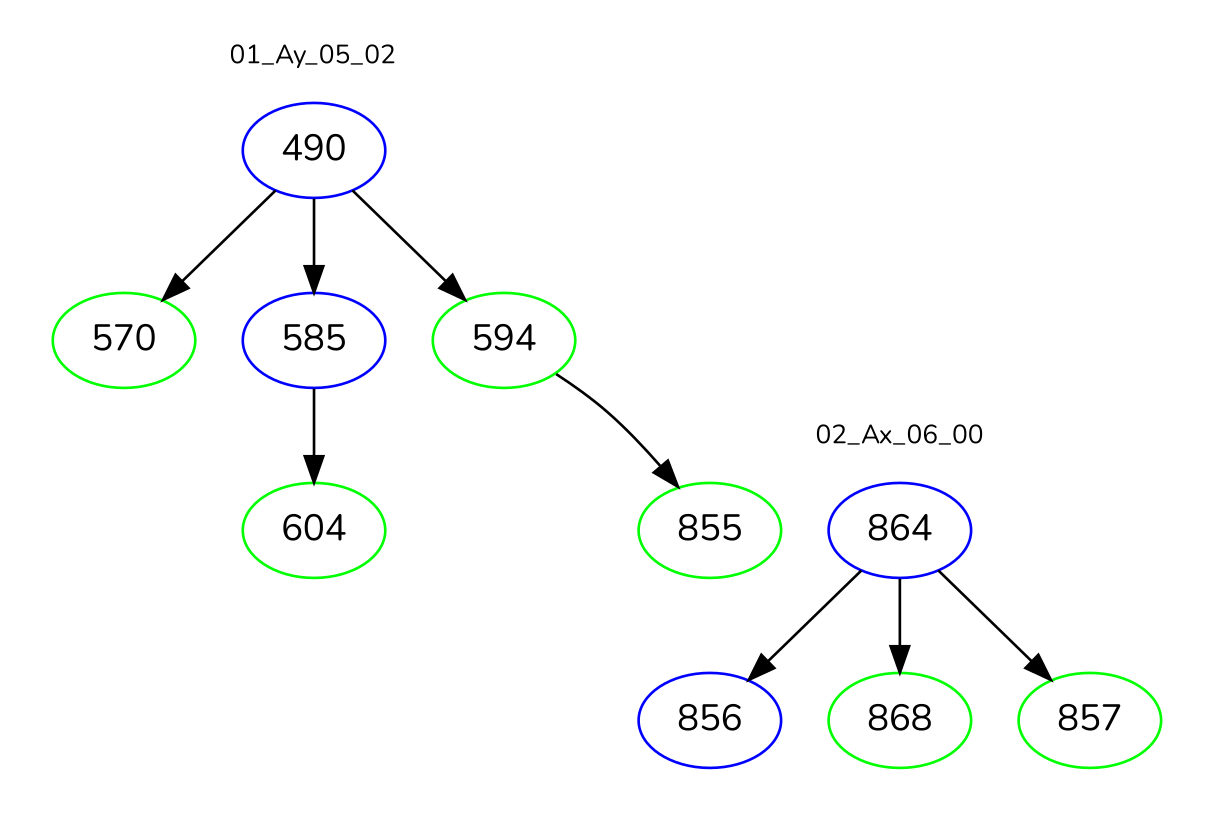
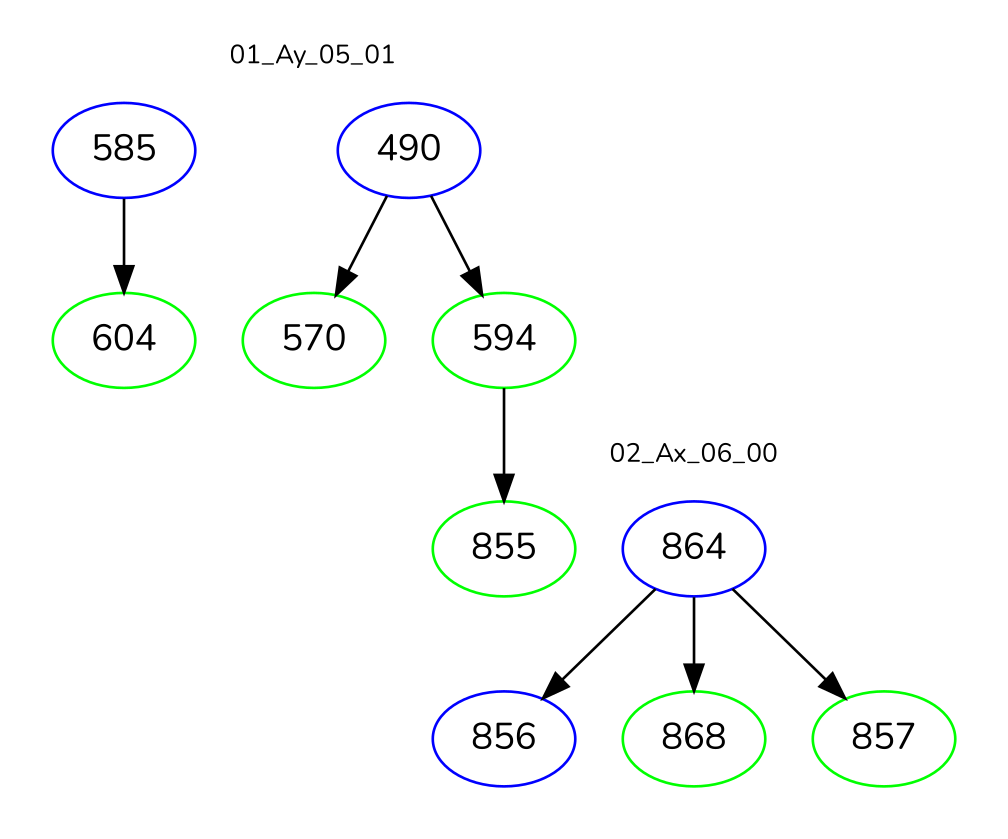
cluster "01_Ay_05_02": label "01_Ay_05_02" -> "01_Ay_05_01"
edge "490" -> "585": removed
